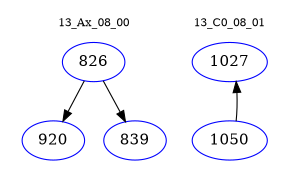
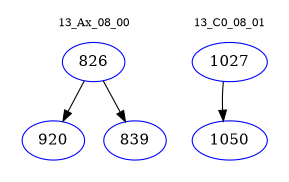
edge "1050" -> "1027": reversed
